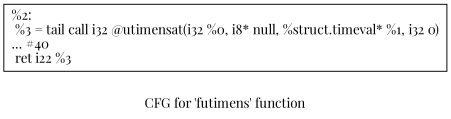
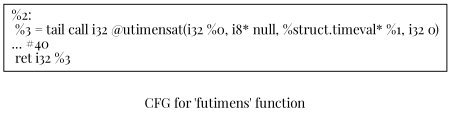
node "%2:": text "ret i22 %3" -> "ret i32 %3"
